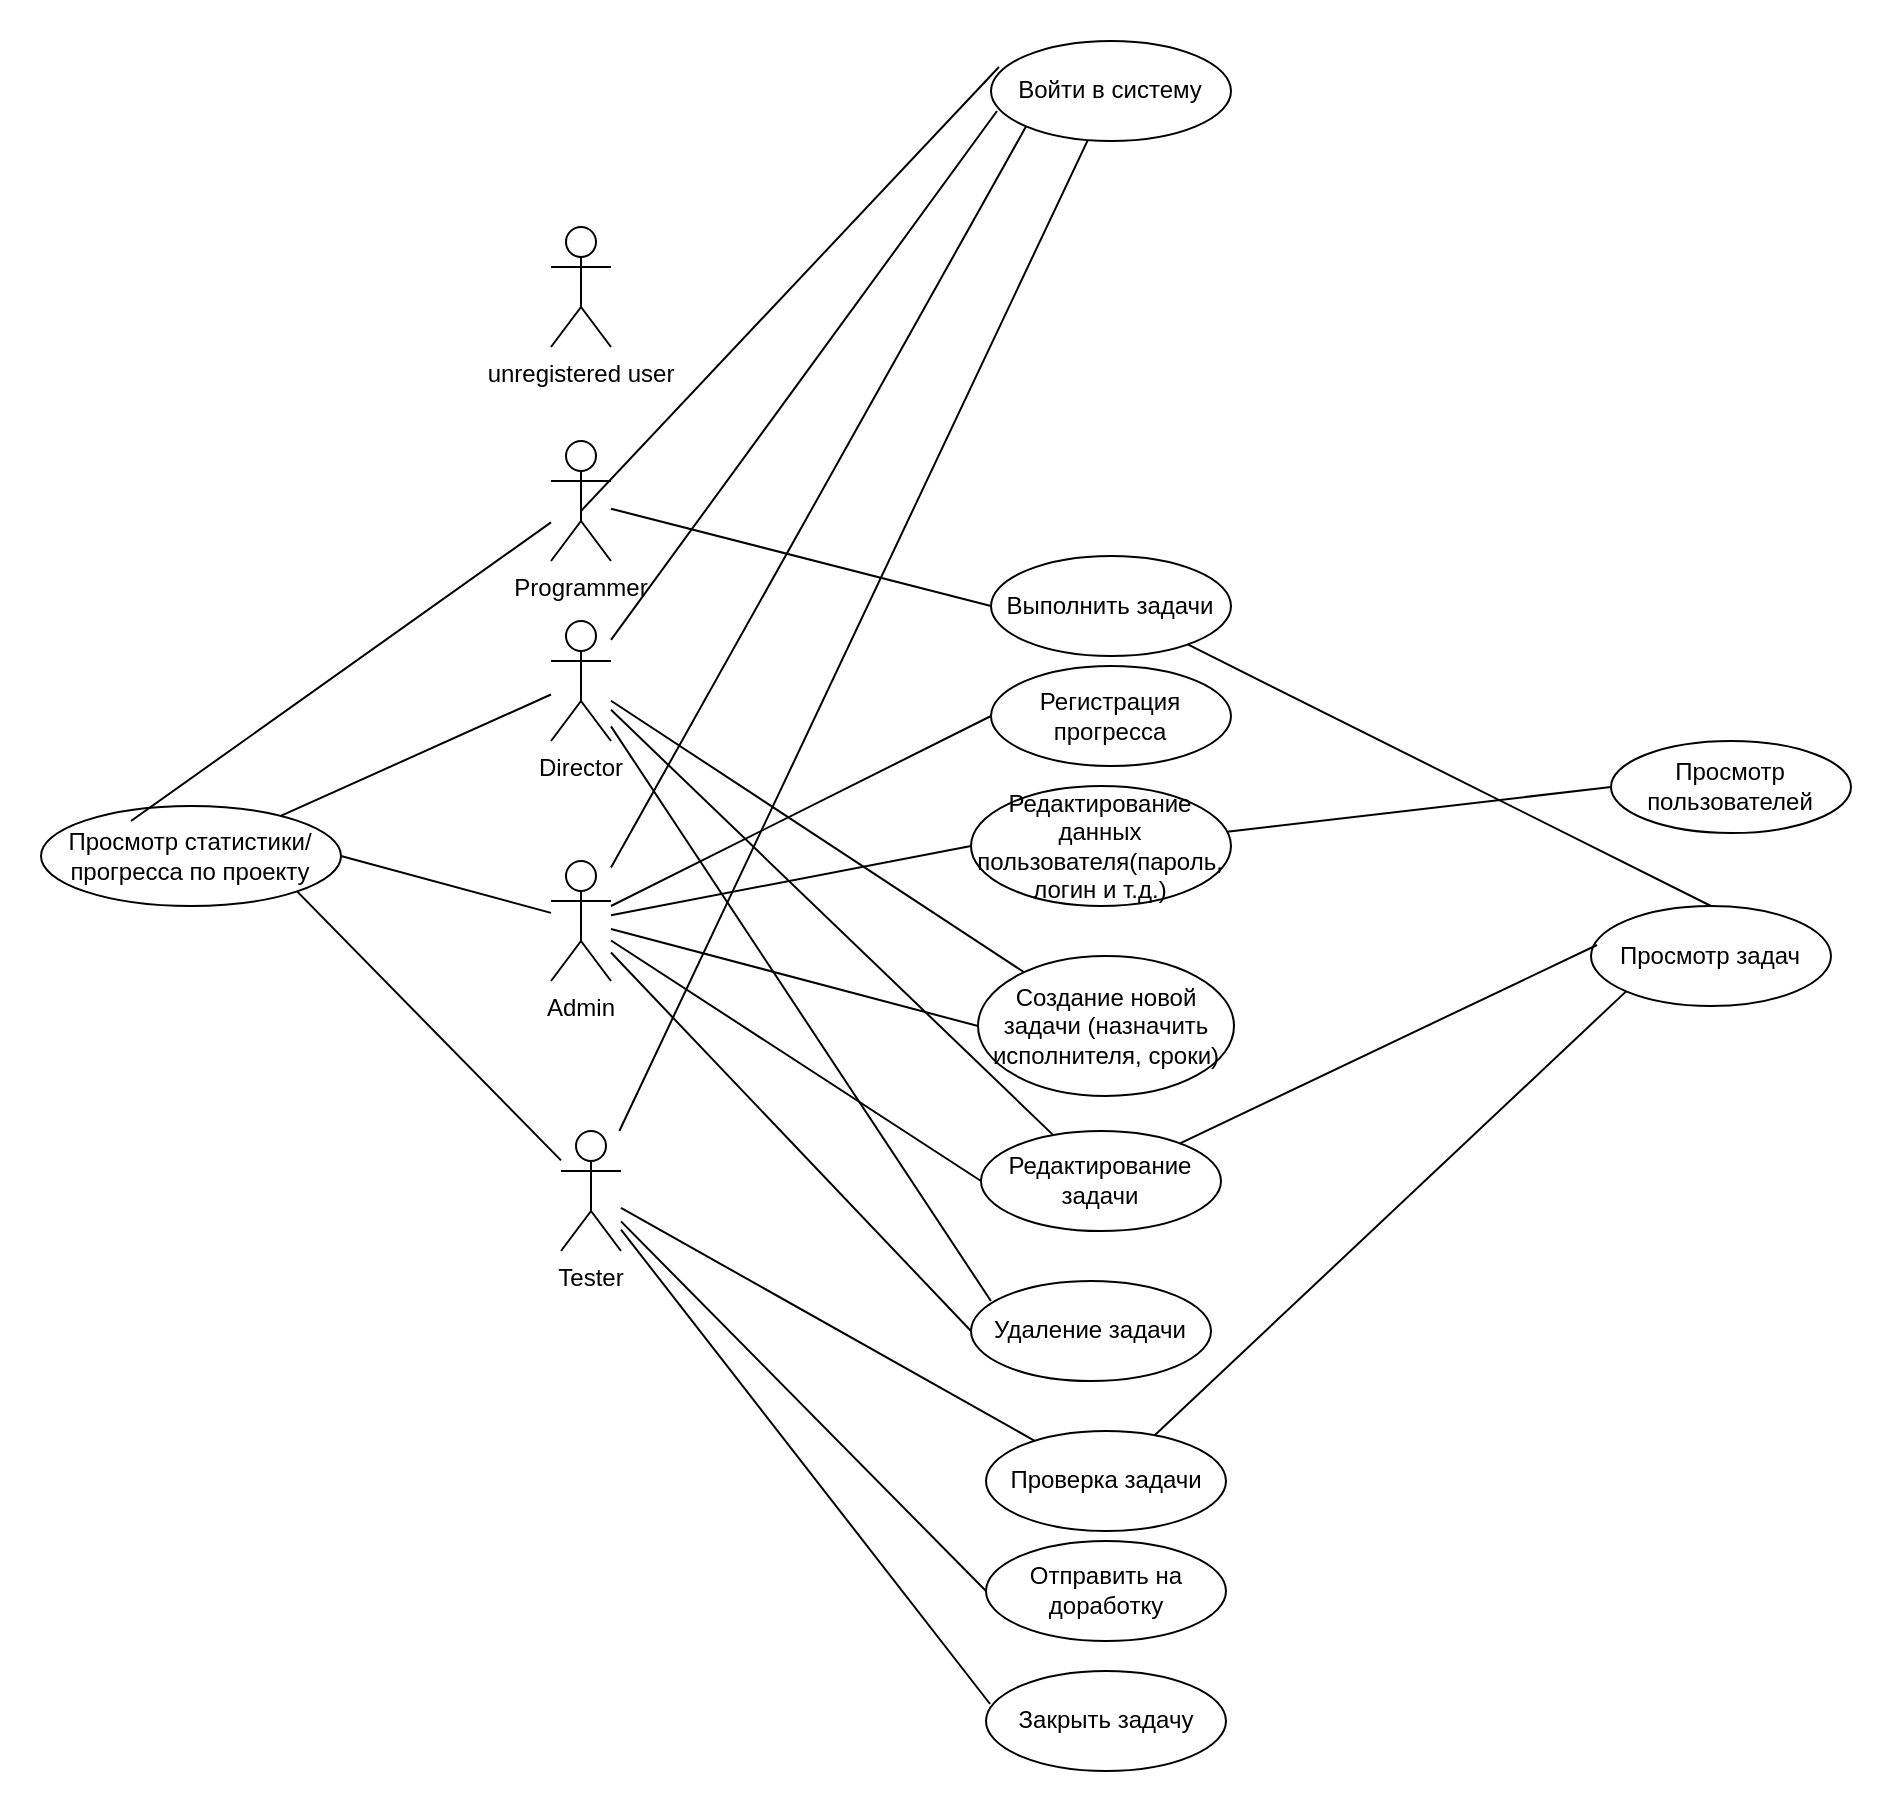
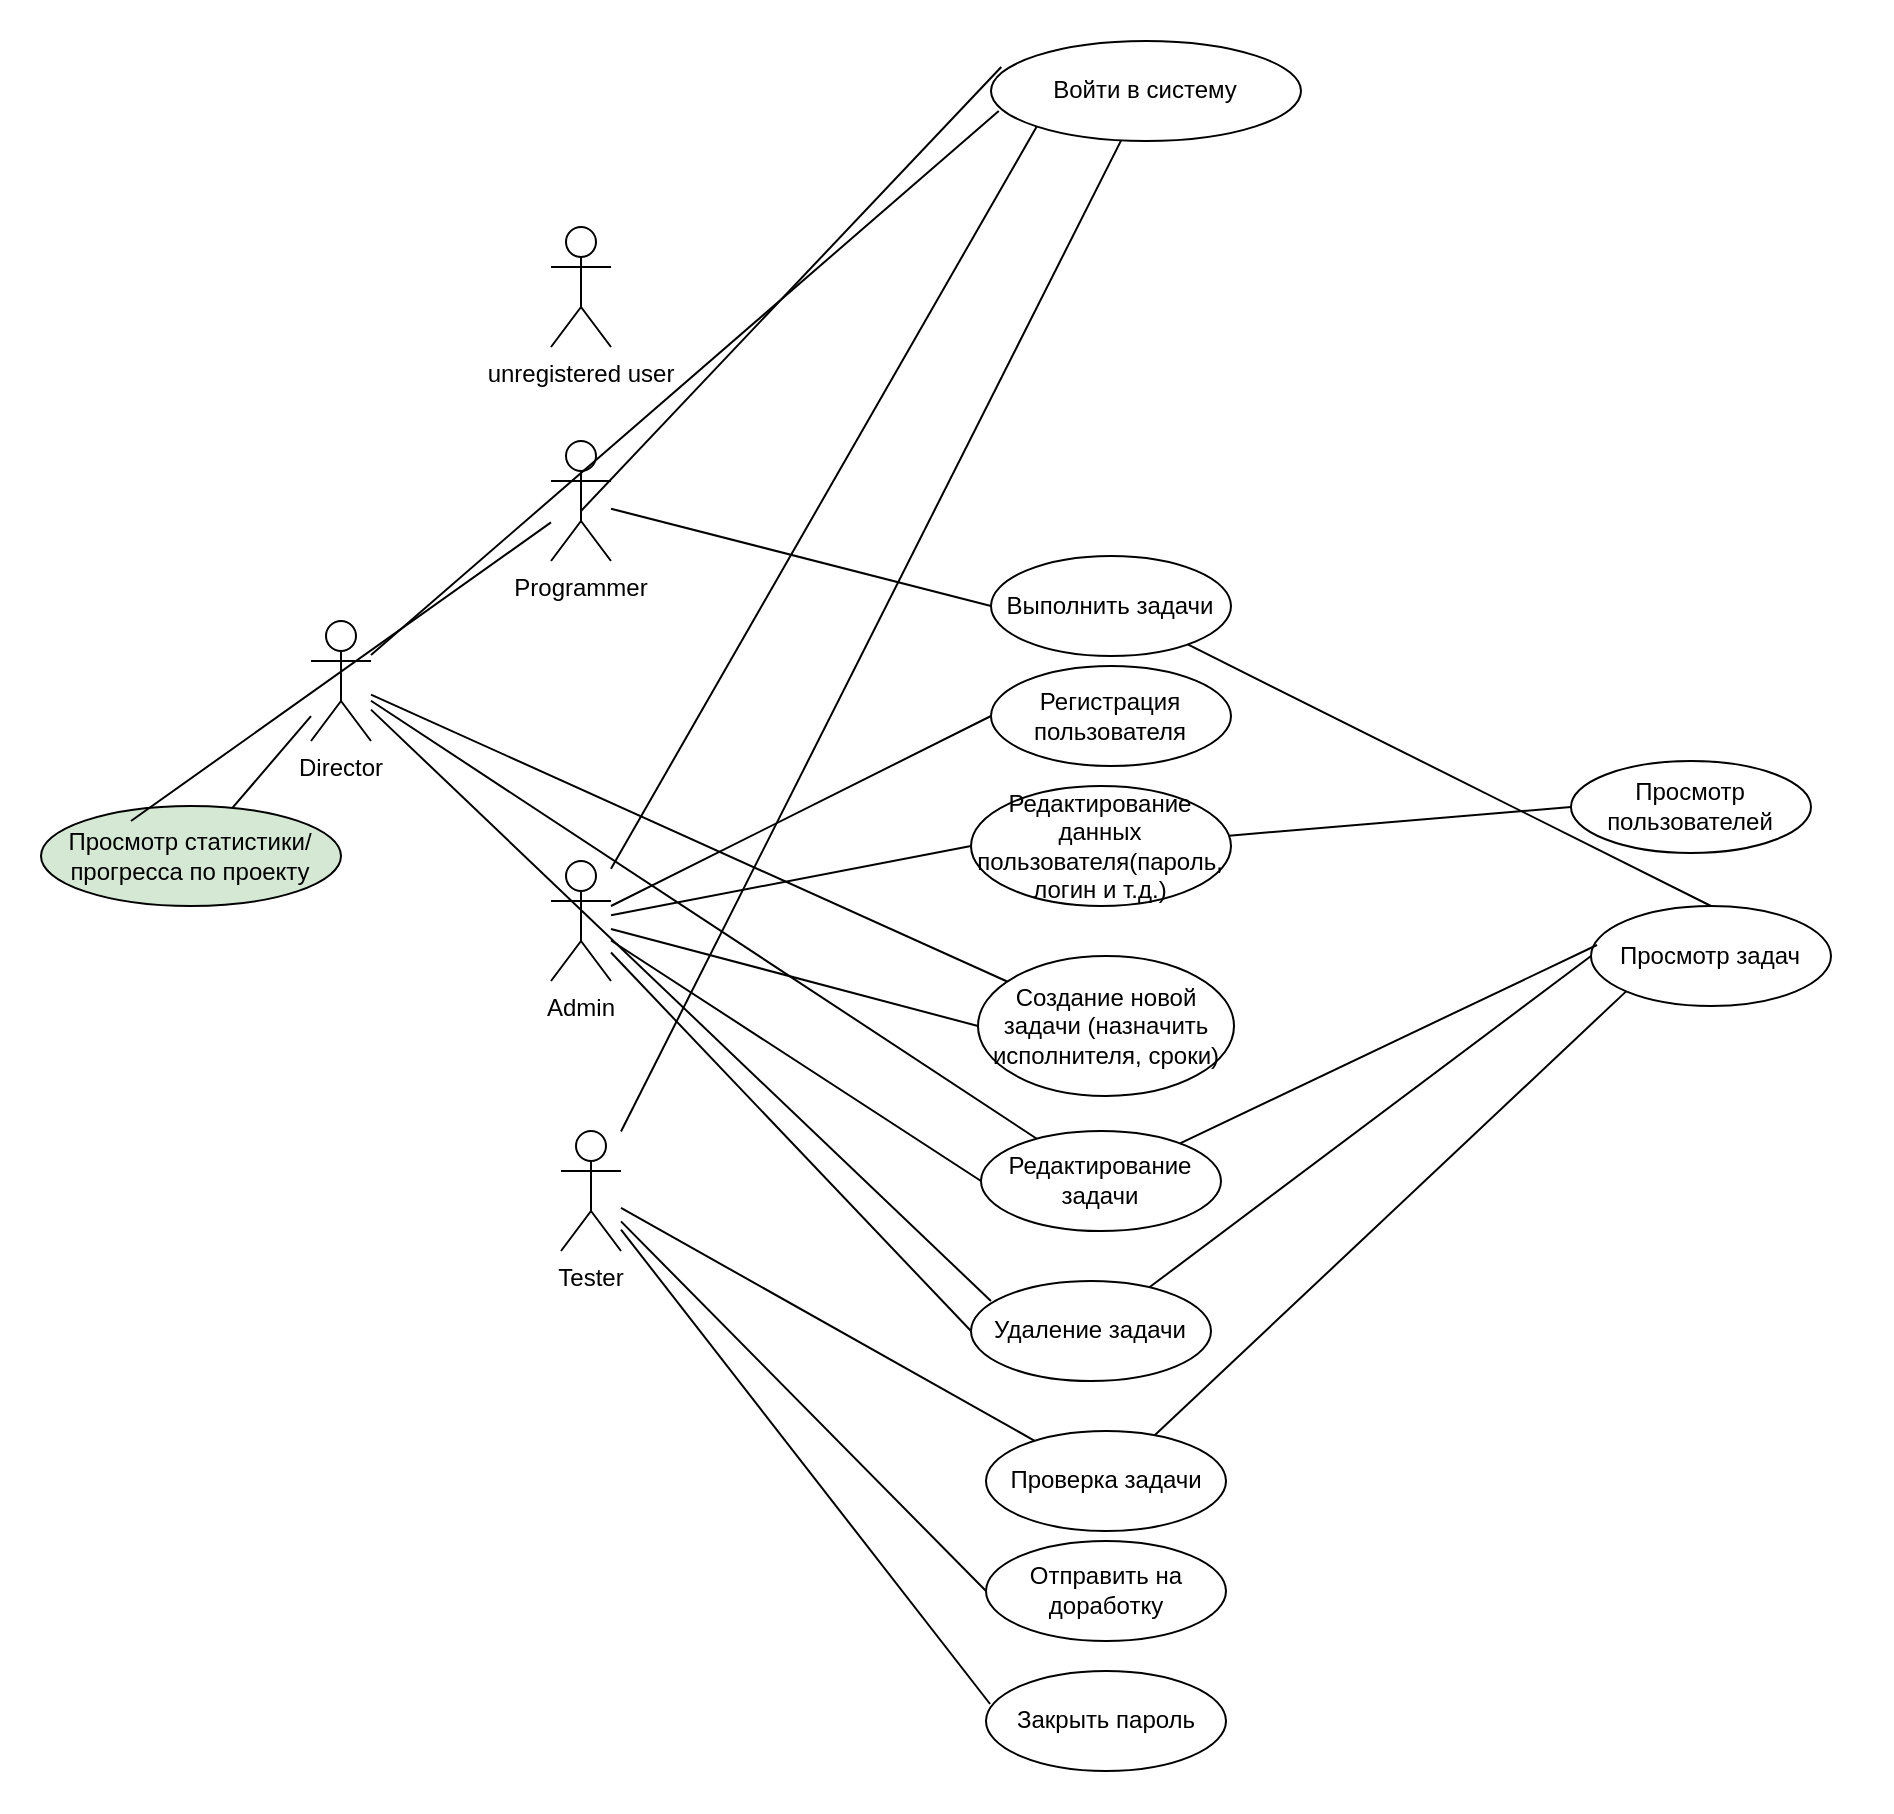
node "Войти в систему": size 240x100 -> 310x100
node "Director": moved (581, 681) -> (341, 681)
node "Регистрация прогресса": label "Регистрация прогресса" -> "Регистрация пользователя"
node "Просмотр пользователей": moved (1731, 787) -> (1691, 807)
node "Просмотр статистики/прогресса по проекту": fillcolor #ffffff -> #d5e8d4
edge "Просмотр статистики/прогресса по проекту" -- "Admin": removed
edge "Просмотр статистики/прогресса по проекту" -- "Tester": removed
edge "Просмотр задач" -- "Удаление задачи": added
node "Закрыть задачу": label "Закрыть задачу" -> "Закрыть пароль"
